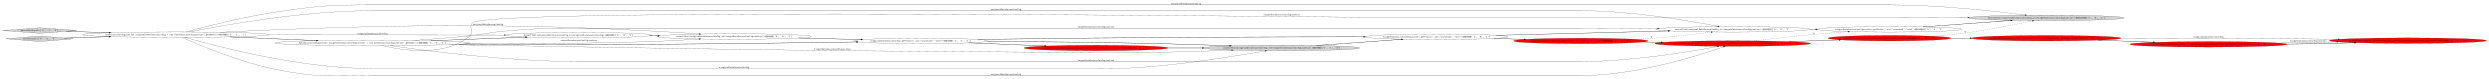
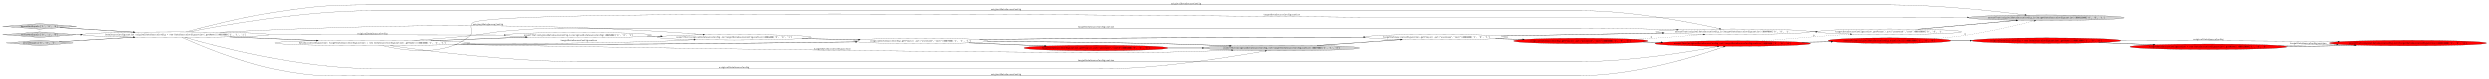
node "assertNotEquals['1', '0', '0']": added
